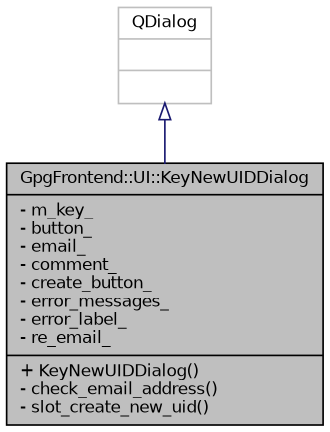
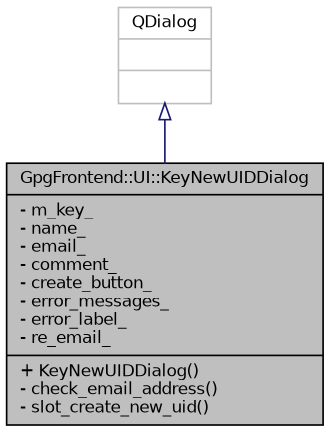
node "GpgFrontend::UI::KeyNewUIDDialog": text "- button_" -> "- name_"
